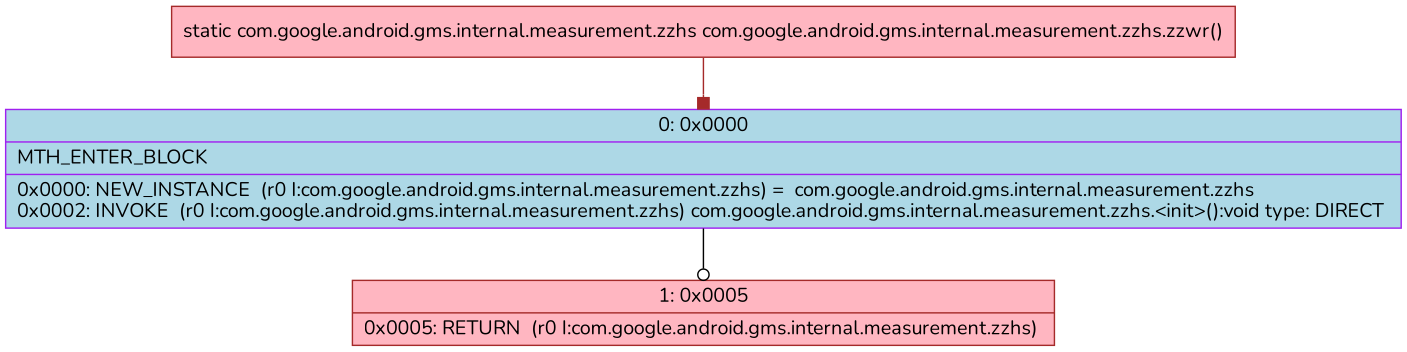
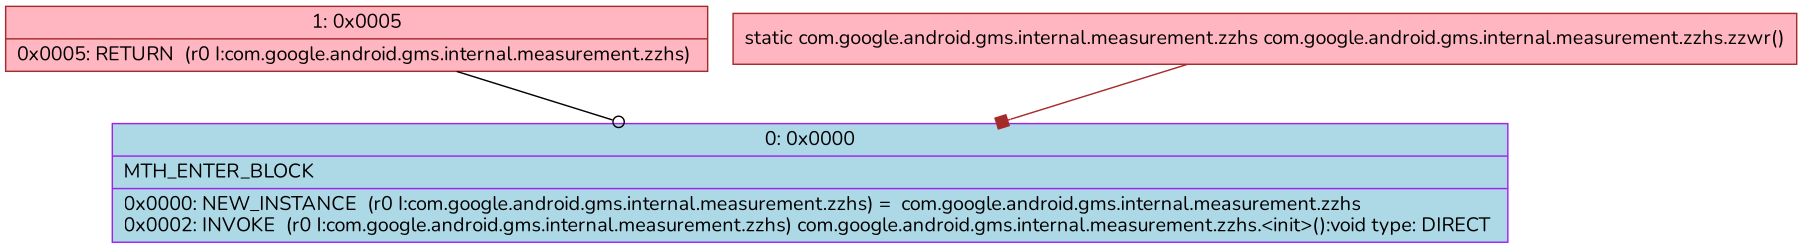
edge "0: 0x0000" -> "1: 0x0005": reversed
